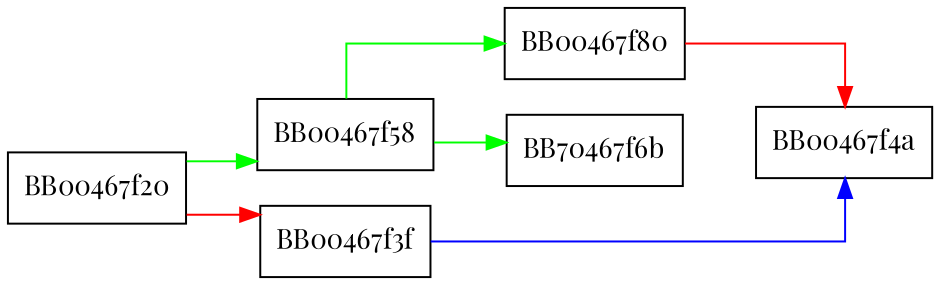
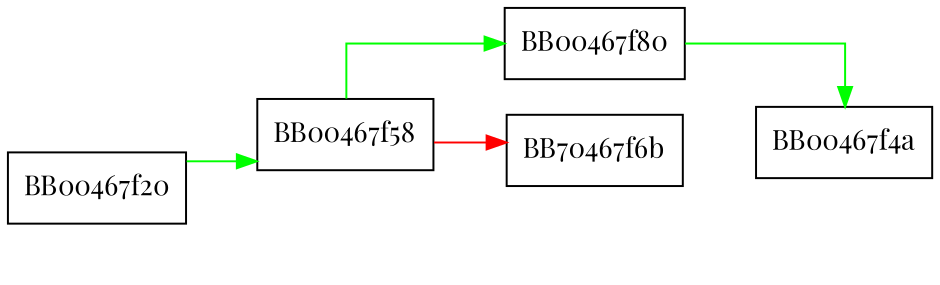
edge "BB00467f80" -> "BB00467f4a": color red -> green
edge "BB00467f58" -> "BB70467f6b": color green -> red
node "BB00467f3f": removed
